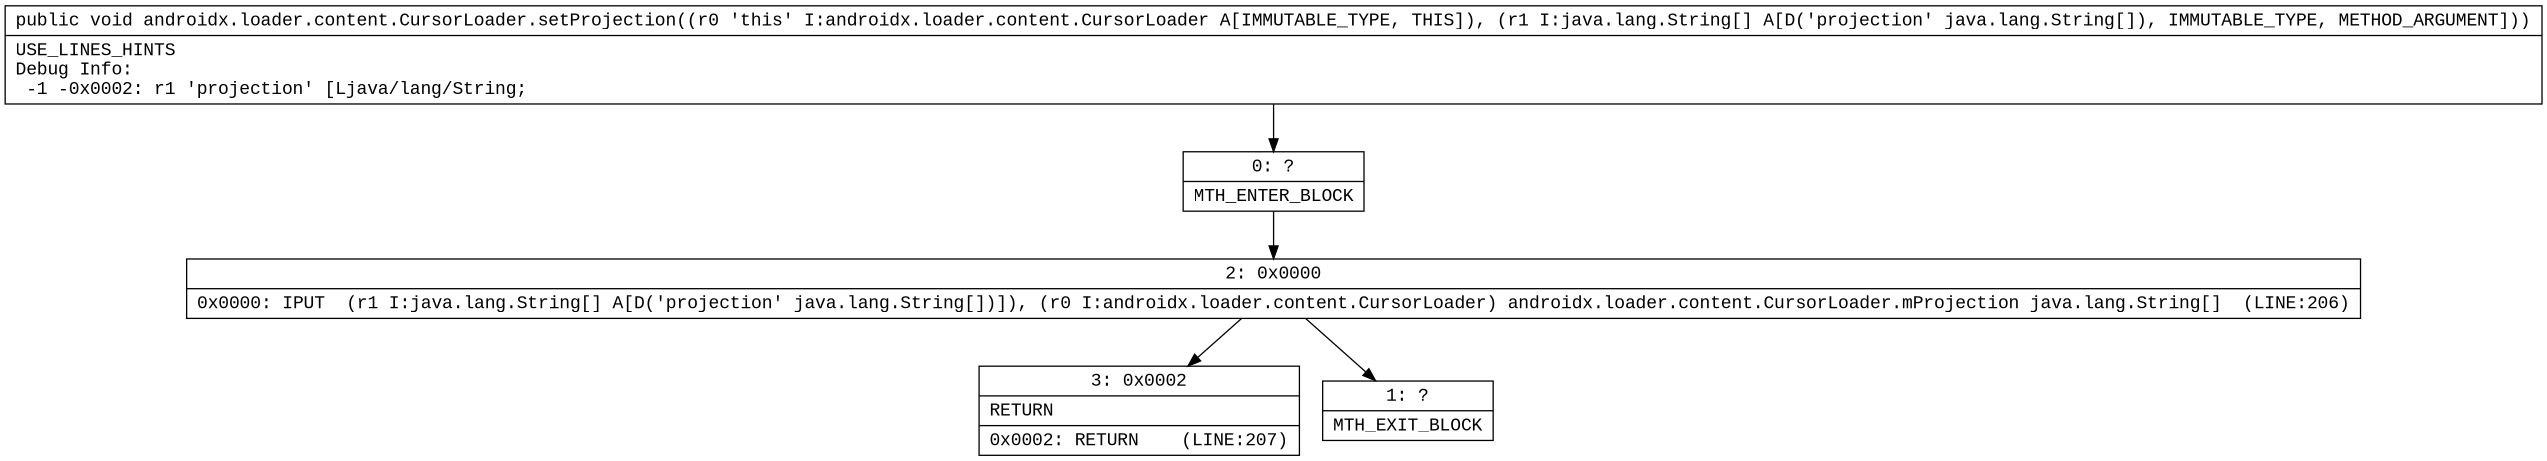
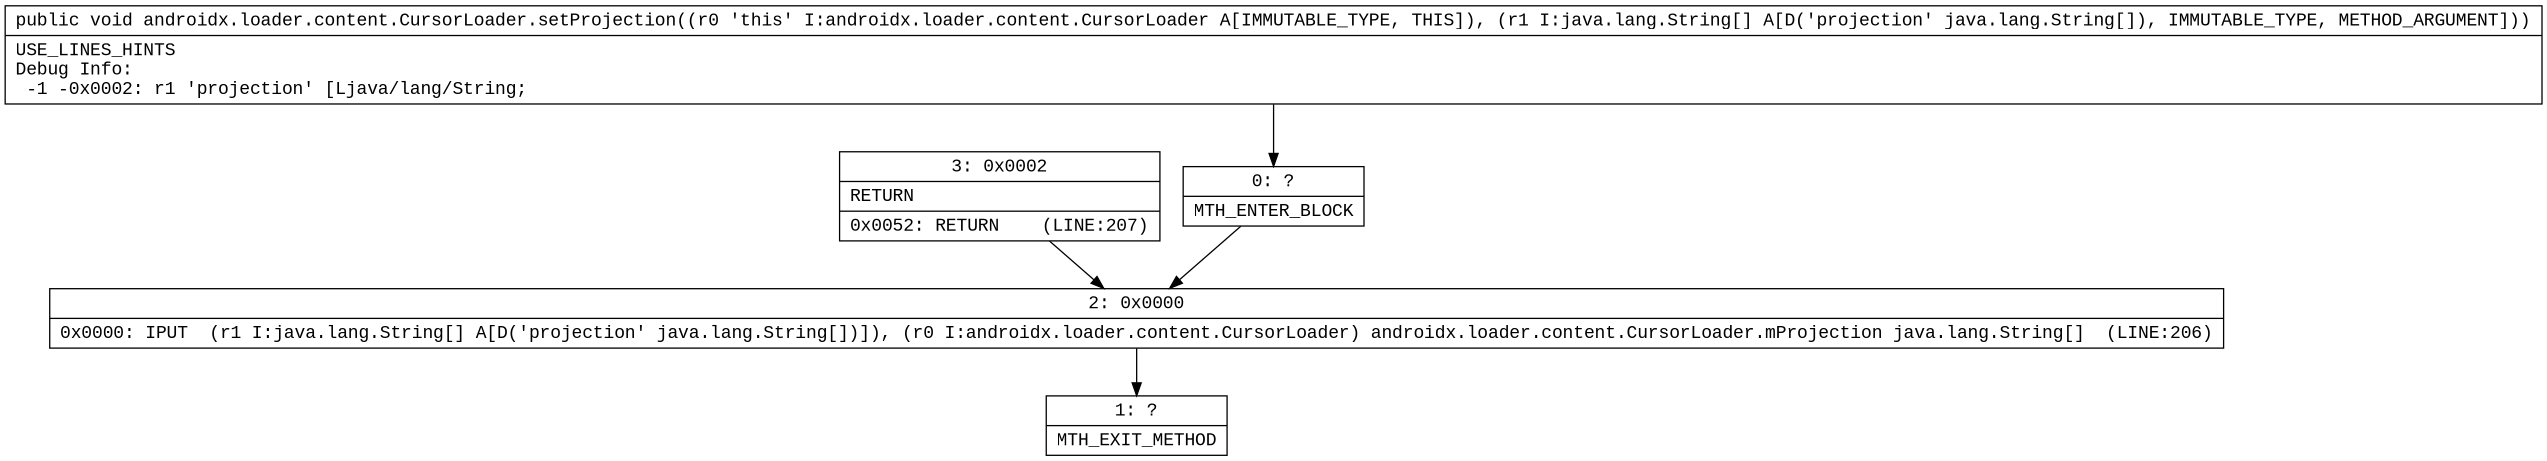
edge "2: 0x0000" -> "3: 0x0002": reversed
node "1: ?": text "MTH_EXIT_BLOCK" -> "MTH_EXIT_METHOD"
node "3: 0x0002": text "0x0002: RETURN    (LINE:207)" -> "0x0052: RETURN    (LINE:207)"
